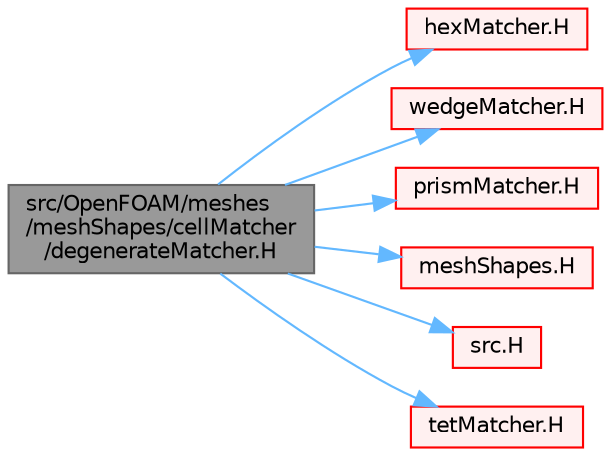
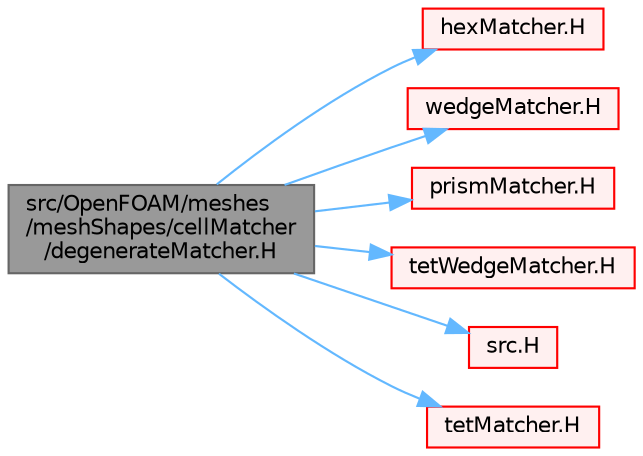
node "meshShapes.H": label "meshShapes.H" -> "tetWedgeMatcher.H"
